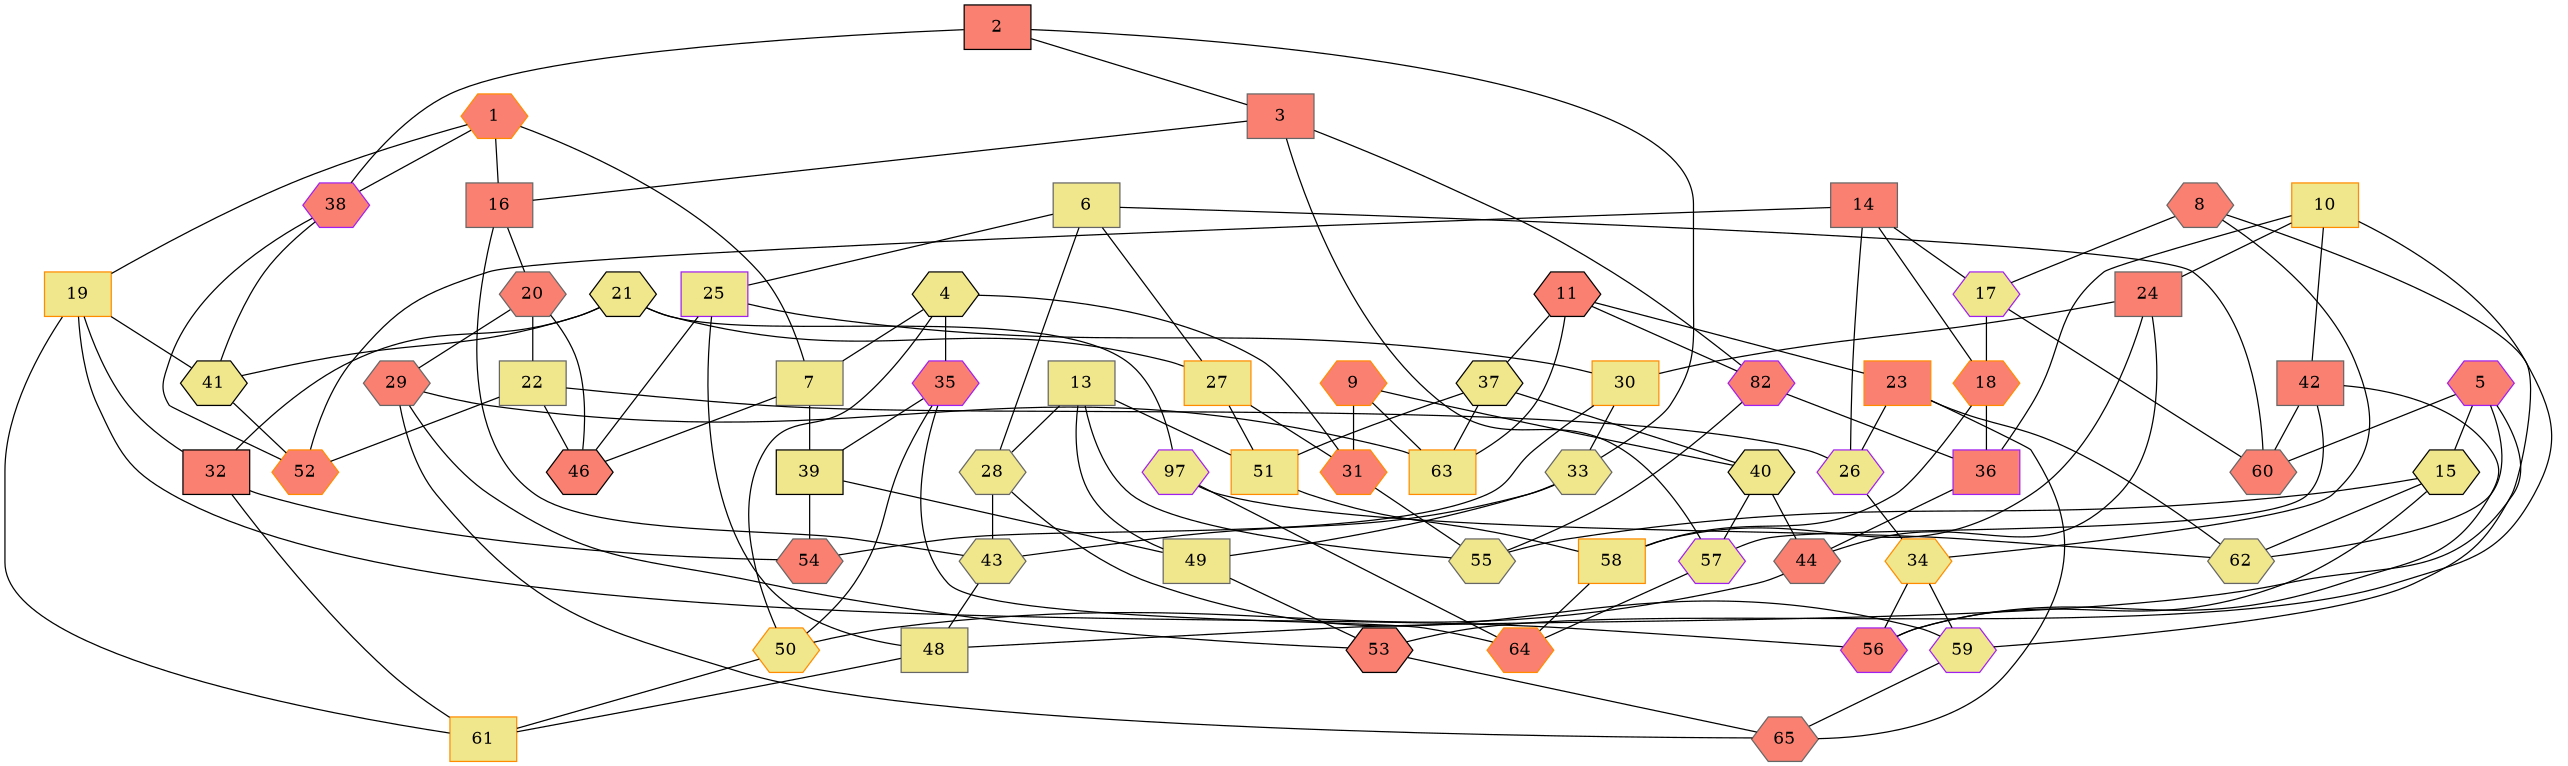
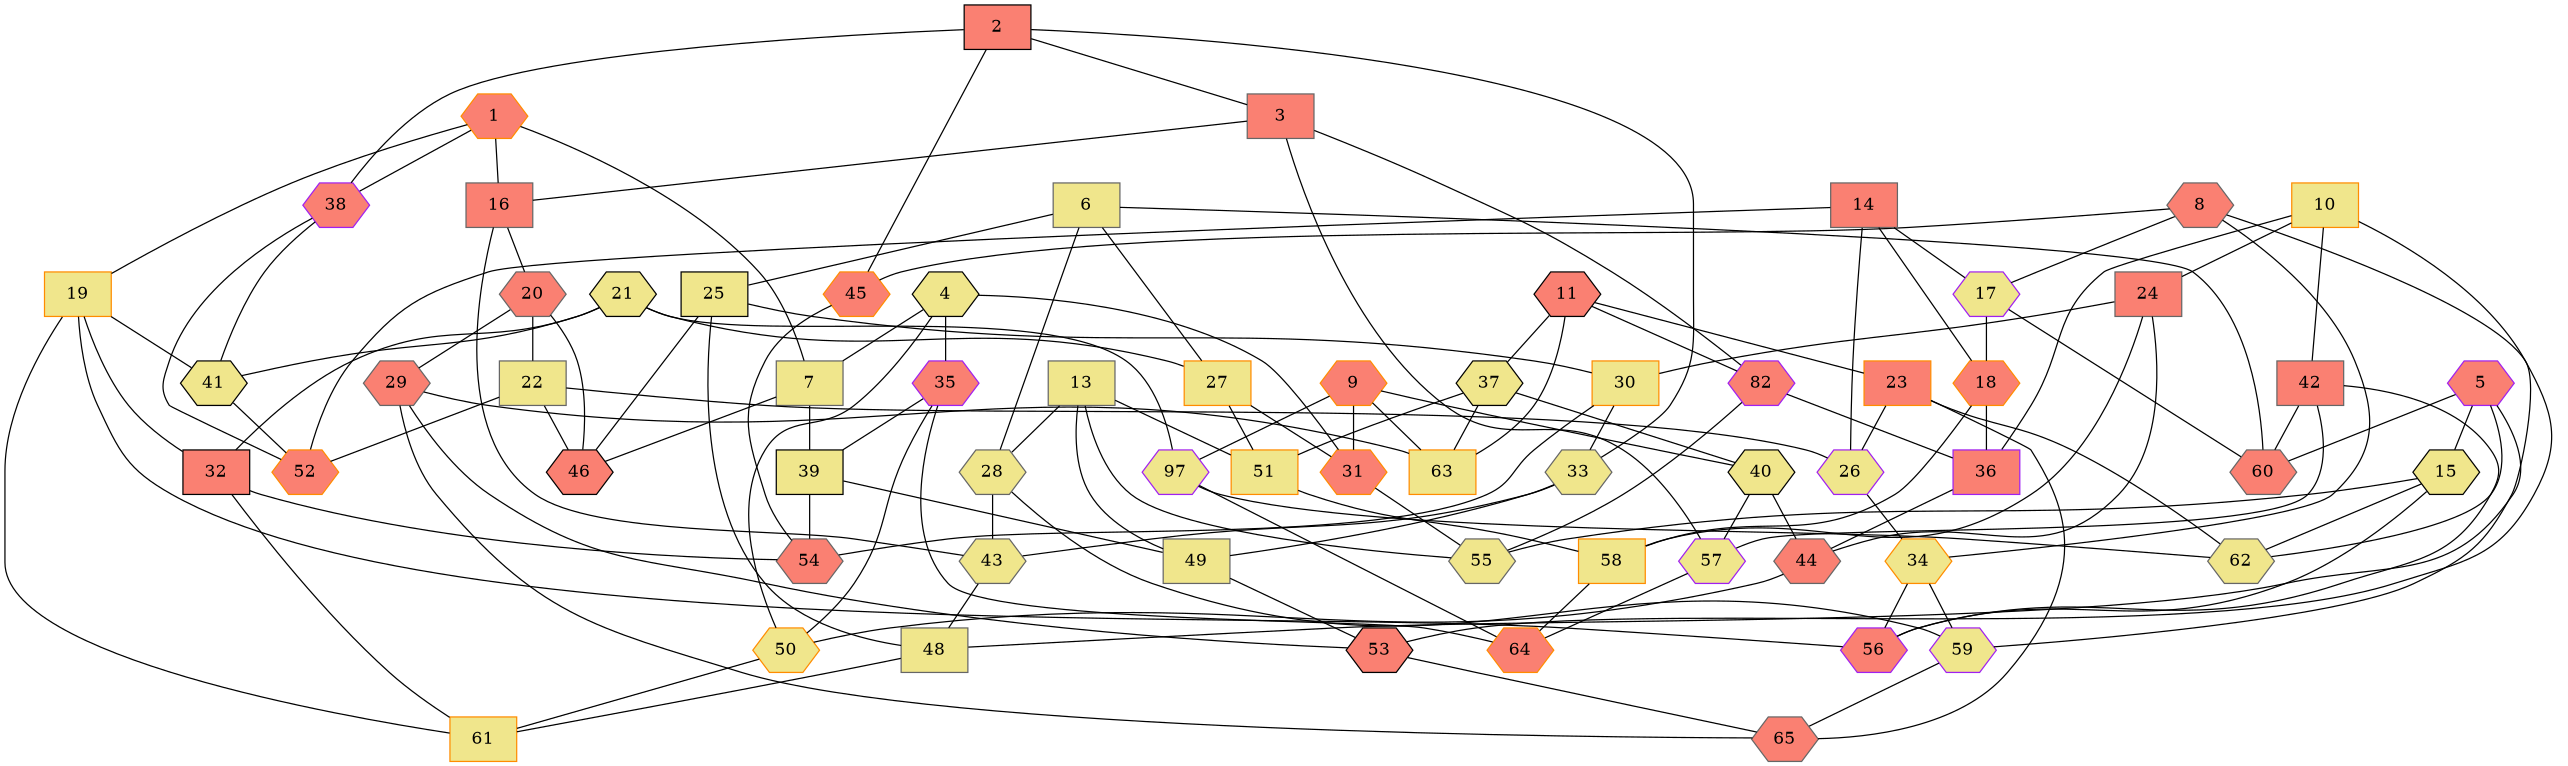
node "25": color purple -> black
node "45": added
edge "9" -- "97": added
